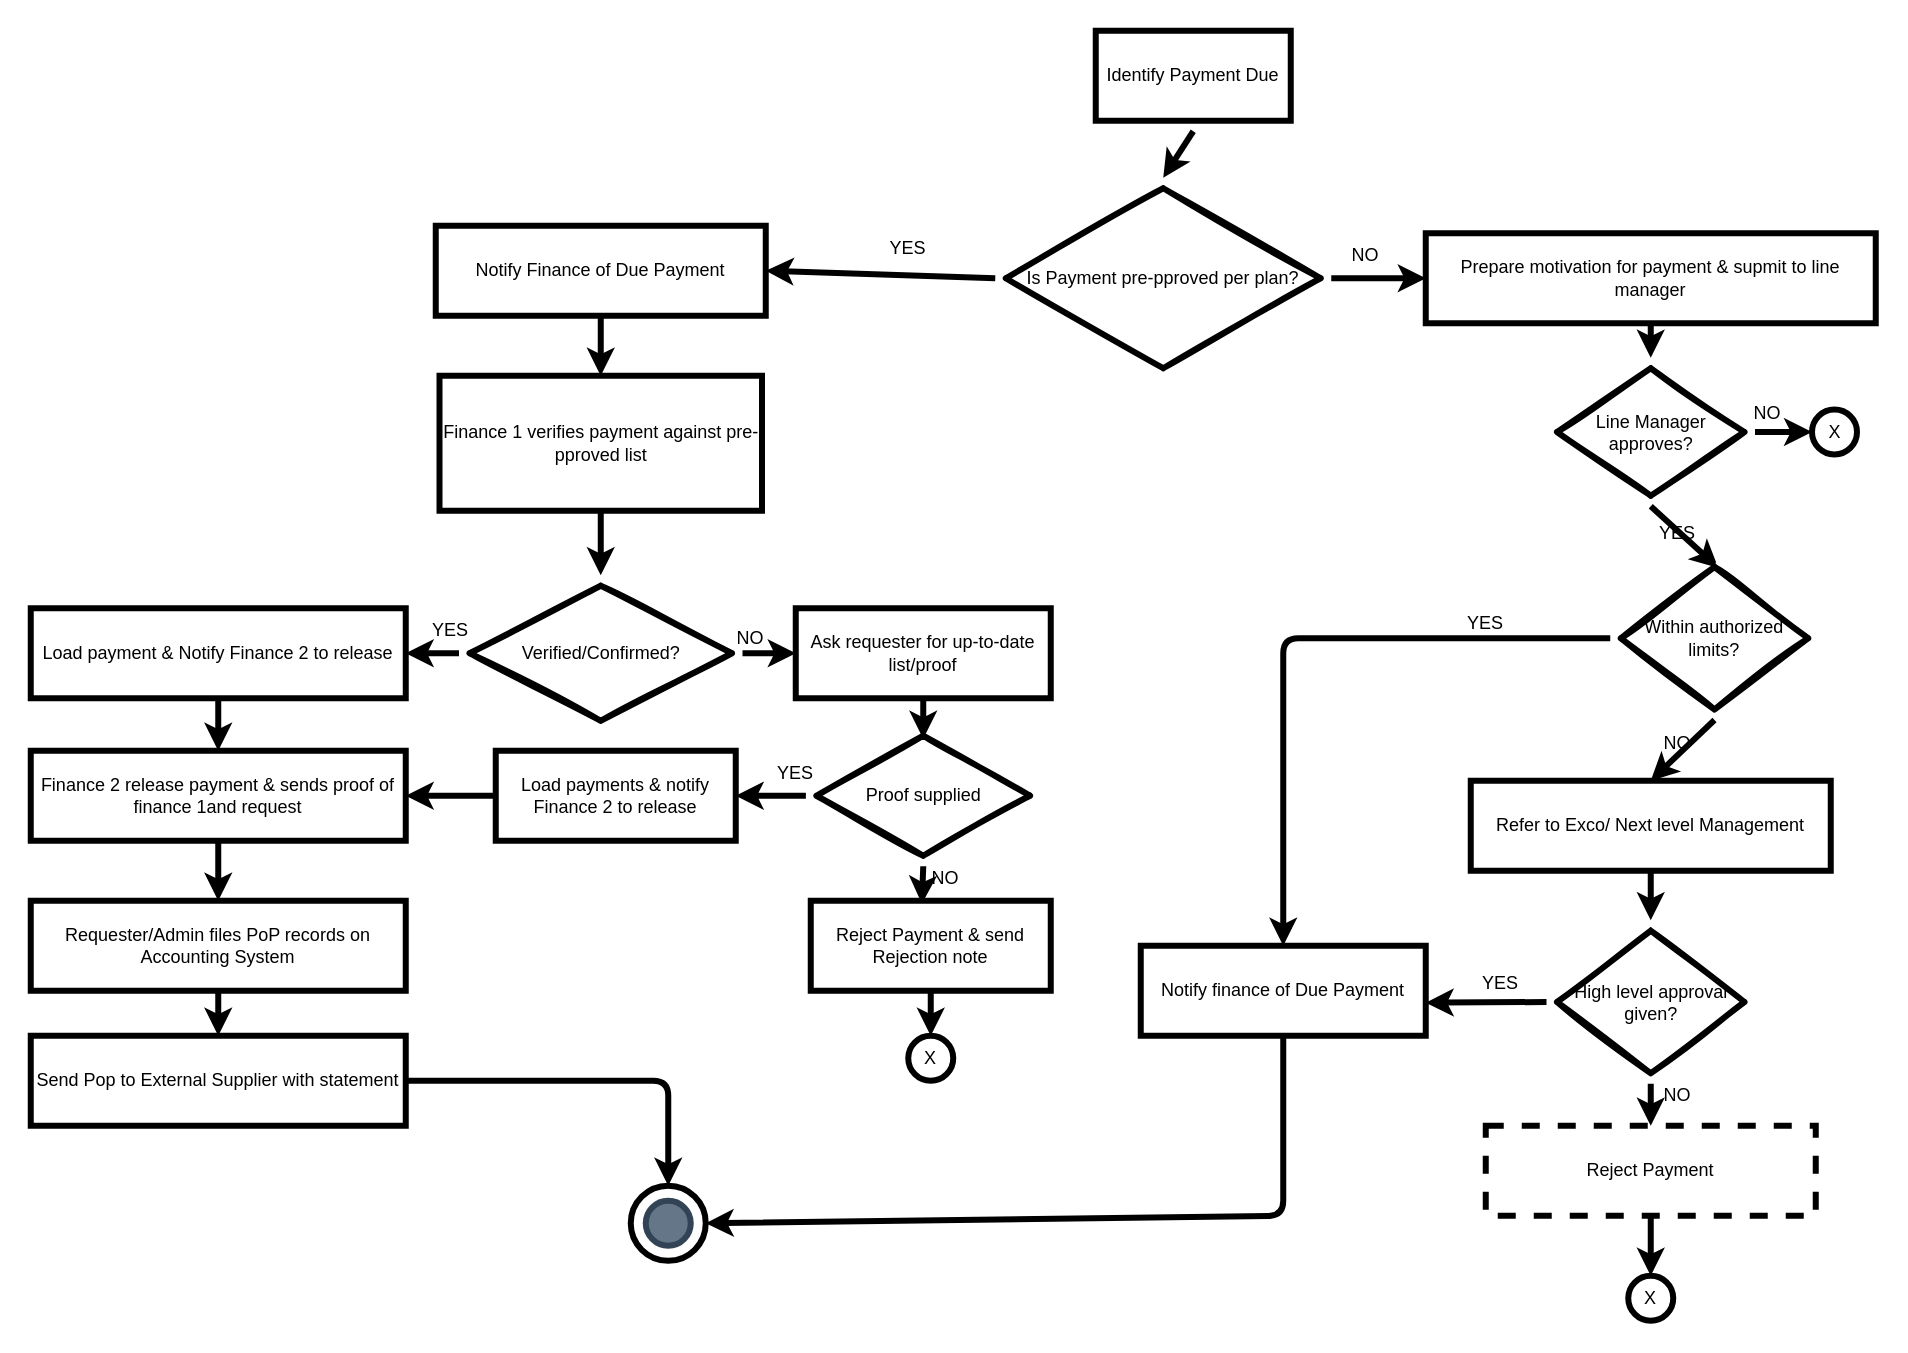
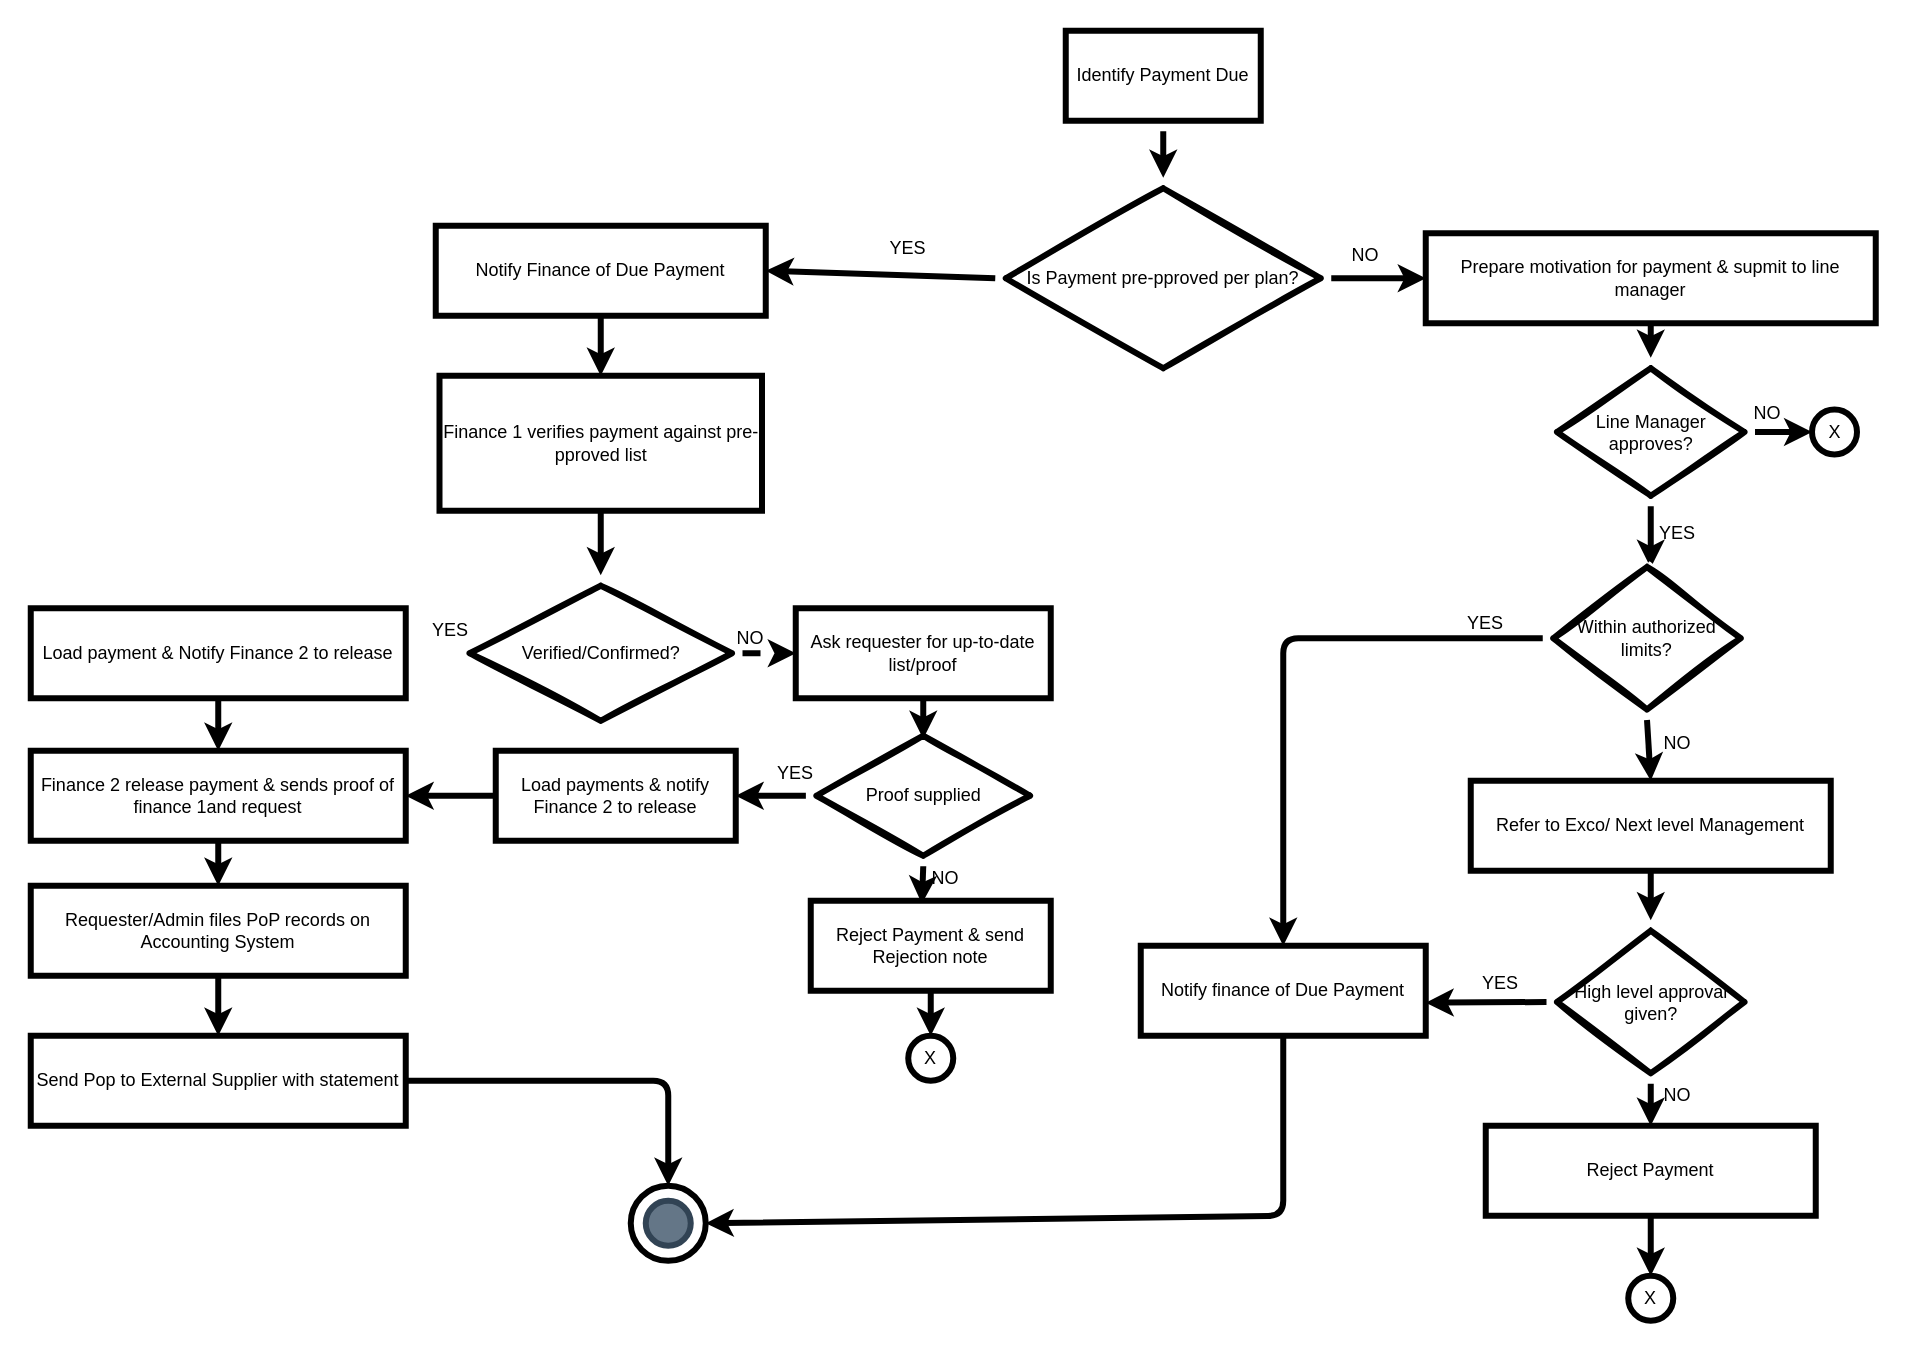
node "Identify Payment Due": moved (1193, 76) -> (1163, 76)
node "Within authorized limits?": moved (1715, 638) -> (1647, 638)
edge "Verified/Confirmed?" -> "Load payment & Notify Finance 2 to release": removed
edge "Verified/Confirmed?" -> "Ask requester for up-to-date list/proof": style solid -> dashed
node "Requester/Admin files PoP records on Accounting System": moved (218, 946) -> (218, 931)
node "Reject Payment": style dashed -> solid
